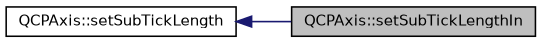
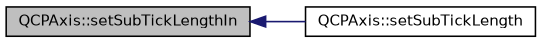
edge "QCPAxis::setSubTickLengthIn" -> "QCPAxis::setSubTickLength": reversed
